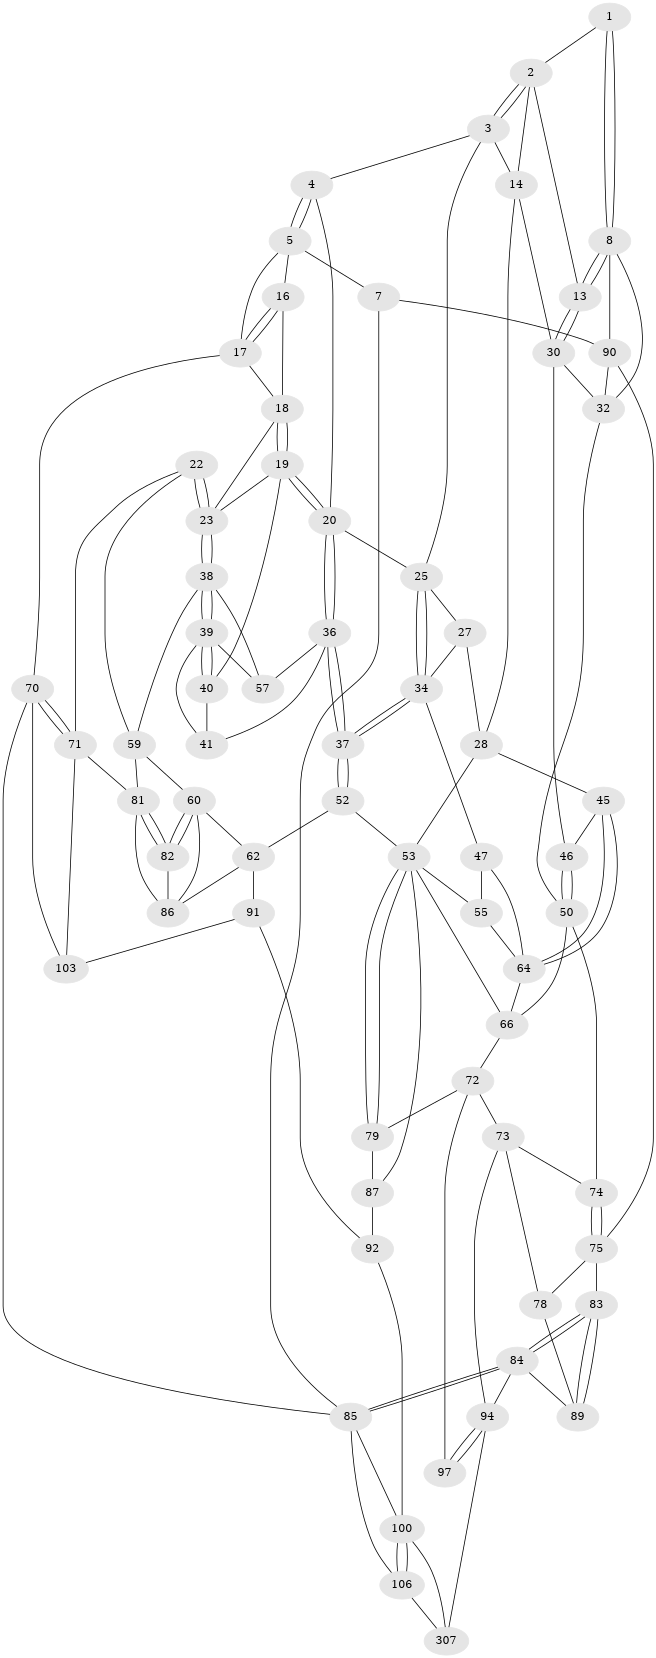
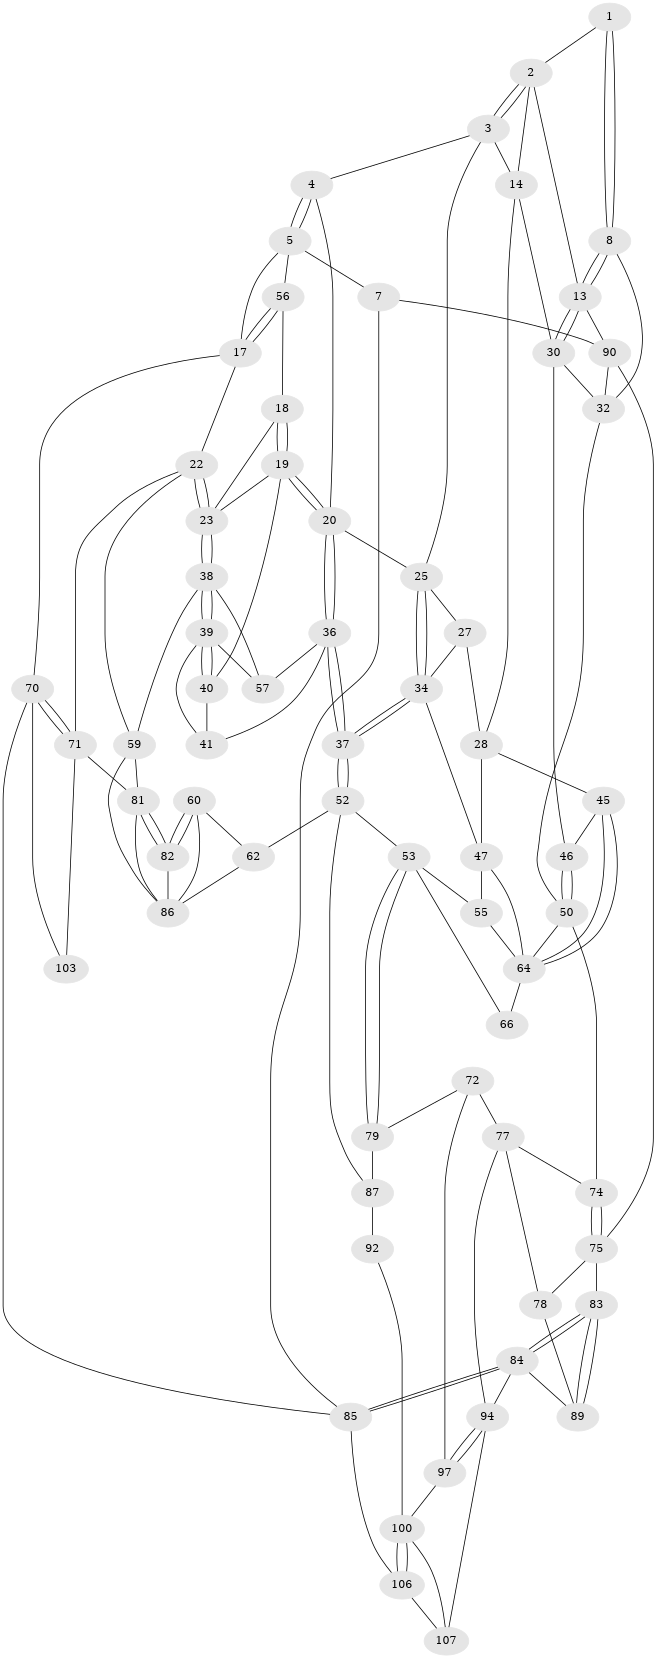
node "16": label "16" -> "56"
edge "8" -- "90": now "13" -- "90"
edge "17" -- "18": now "17" -- "22"
edge "59" -- "60": now "59" -- "86"
edge "28" -- "53": now "28" -- "47"
node "91": removed
edge "50" -- "66": now "50" -- "64"
edge "53" -- "87": now "52" -- "87"
edge "66" -- "72": removed
node "73": label "73" -> "77"
edge "85" -- "100": now "97" -- "100"
node "307": label "307" -> "107"
